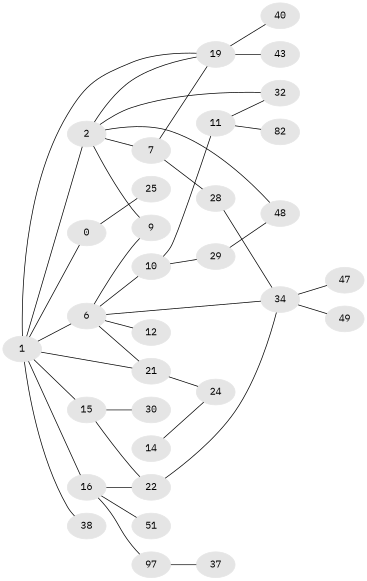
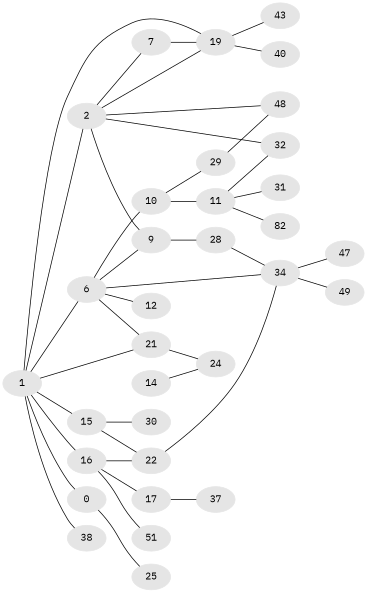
edge "7" -- "28": now "9" -- "28"
node "31": added
node "97": label "97" -> "17"
